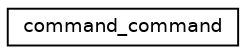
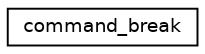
node "command_command": label "command_command" -> "command_break"
